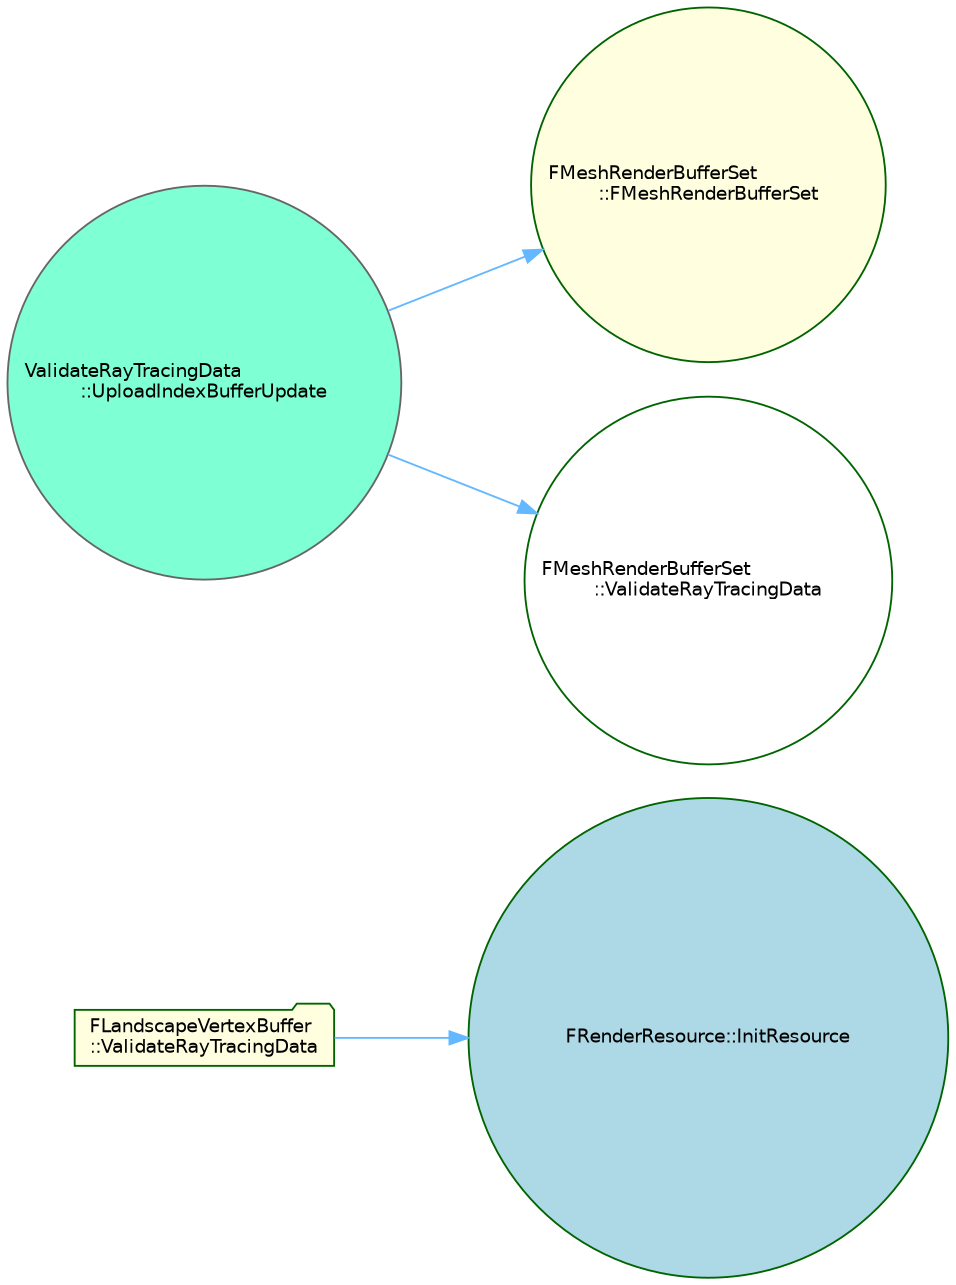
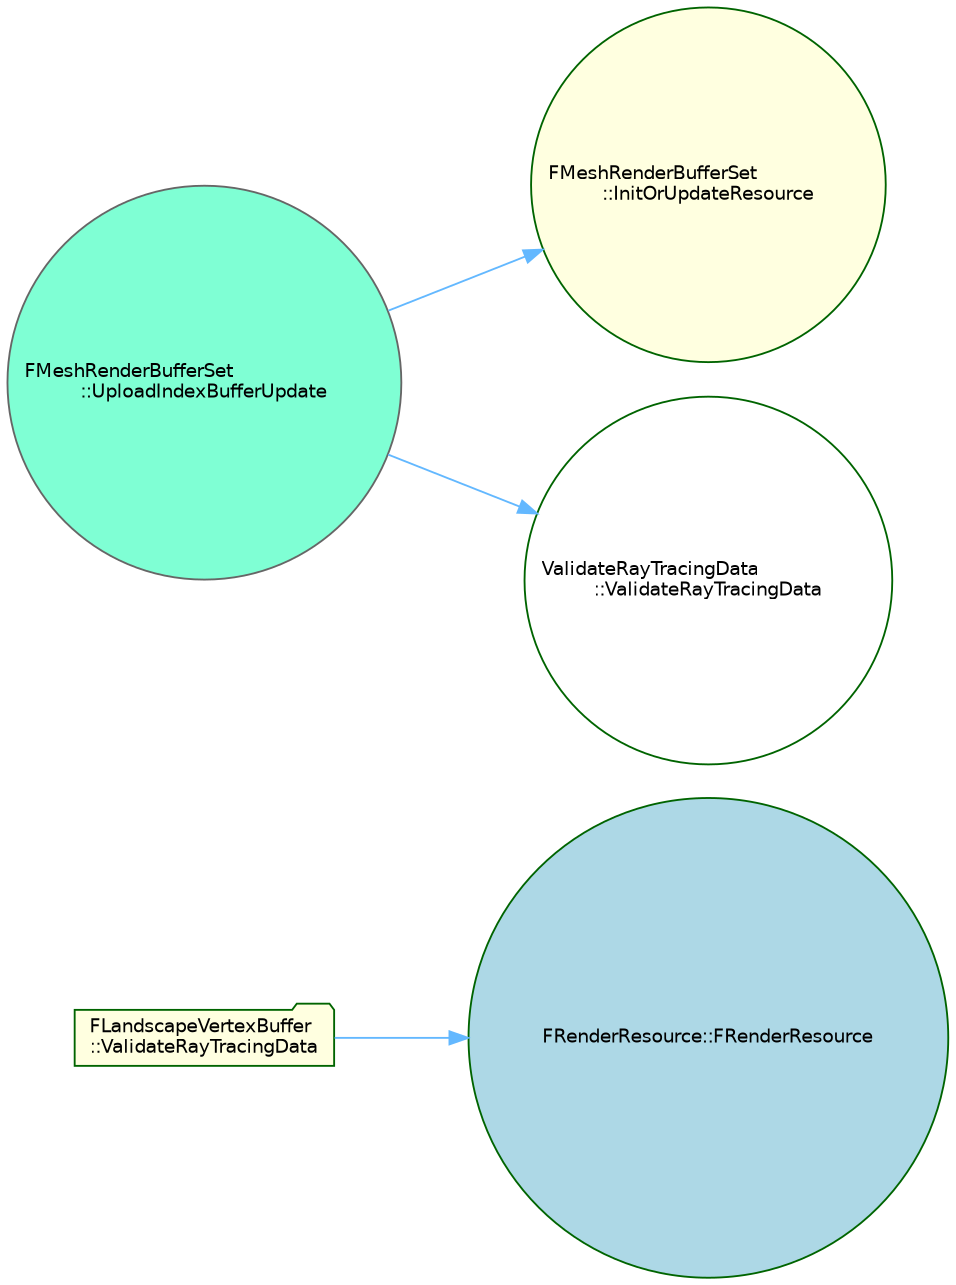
node "FMeshRenderBufferSet ::FMeshRenderBufferSet": label "FMeshRenderBufferSet ::FMeshRenderBufferSet" -> "FMeshRenderBufferSet ::InitOrUpdateResource"
node "ValidateRayTracingData ::UploadIndexBufferUpdate": label "ValidateRayTracingData ::UploadIndexBufferUpdate" -> "FMeshRenderBufferSet ::UploadIndexBufferUpdate"
node "FMeshRenderBufferSet ::ValidateRayTracingData": label "FMeshRenderBufferSet ::ValidateRayTracingData" -> "ValidateRayTracingData ::ValidateRayTracingData"
node "FRenderResource::InitResource": label "FRenderResource::InitResource" -> "FRenderResource::FRenderResource"
